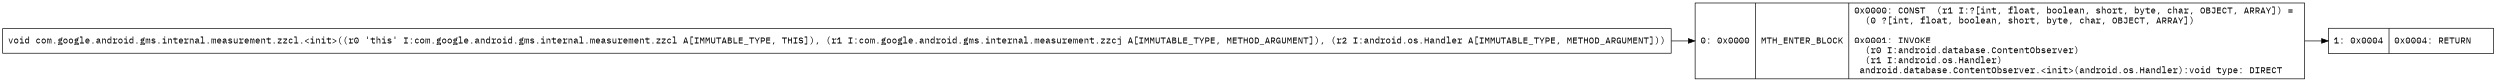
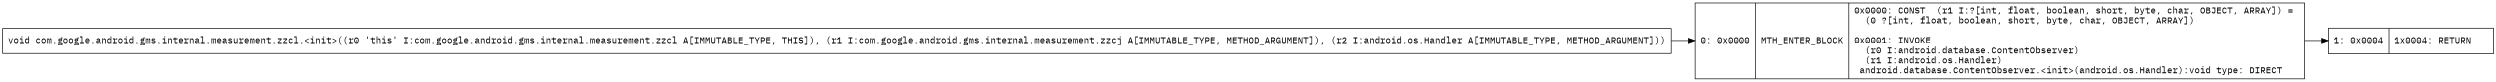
node "1: 0x0004": text "0x0004: RETURN" -> "1x0004: RETURN"
